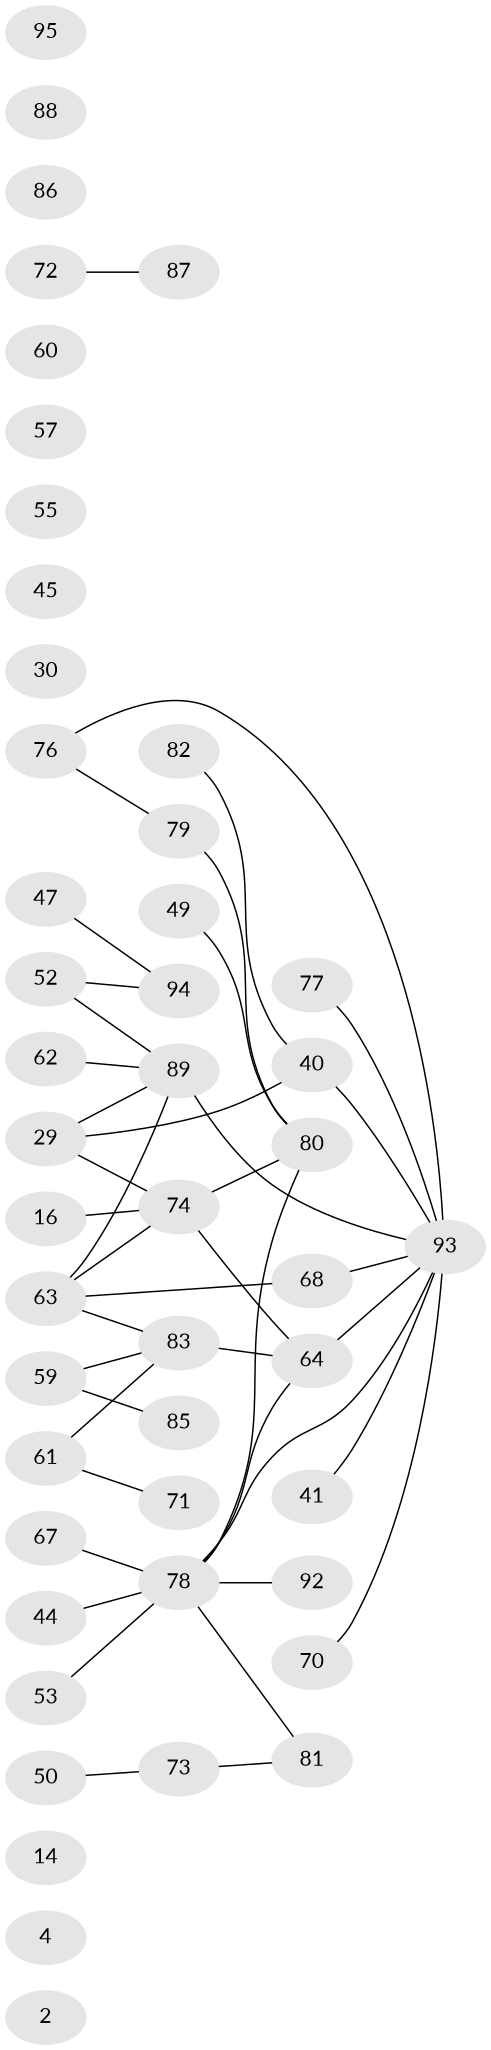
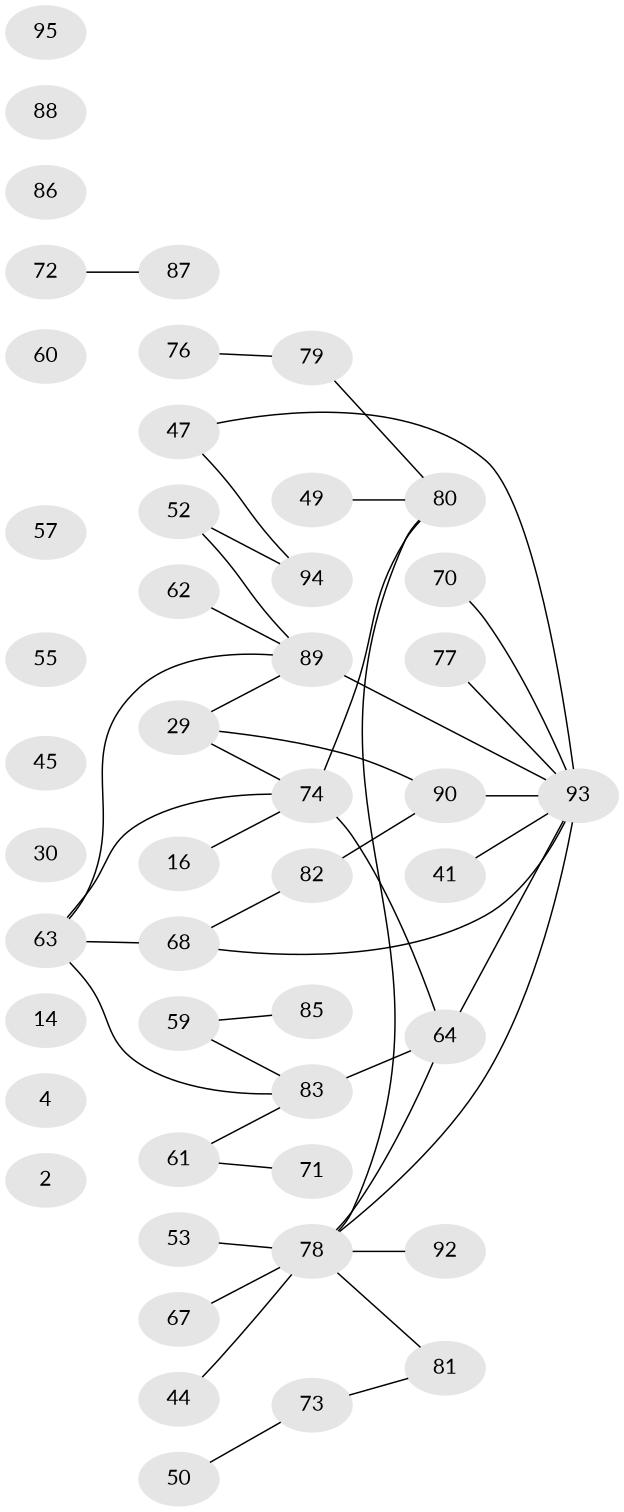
edge "76" -- "93": now "47" -- "93"
edge "82" -- "68": added
node "40": label "40" -> "90"
